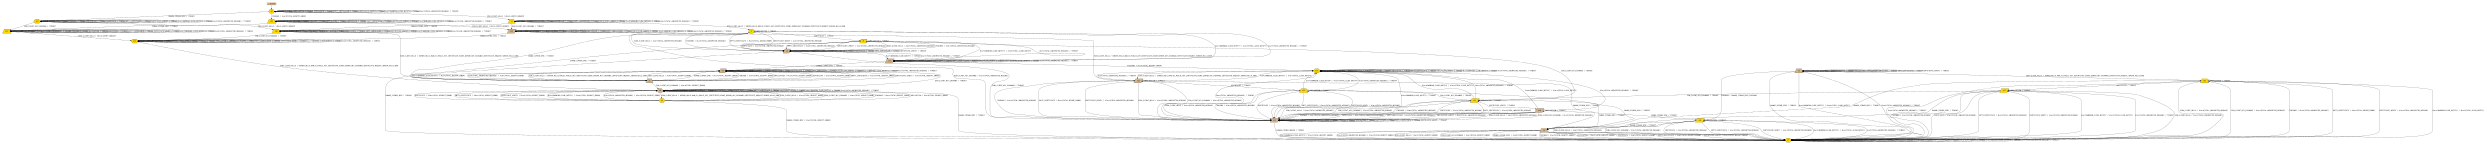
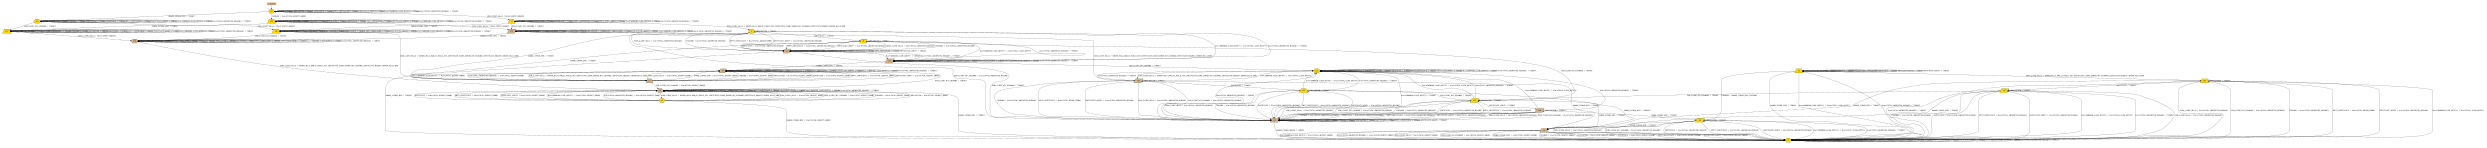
node "s12": fillcolor gold -> tan
edge "s11" -> "s14": label "FINISHED / Alert(FATAL,DECRYPT_ERROR)" -> "ECDH_CLIENT_KEY_EXCHANGE / TIMEOUT"
node "s25": fillcolor tan -> gold
